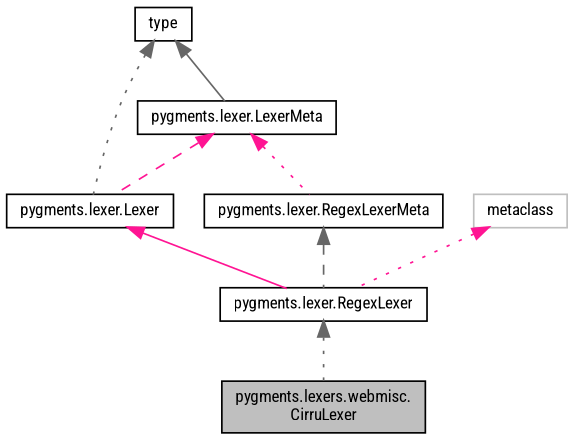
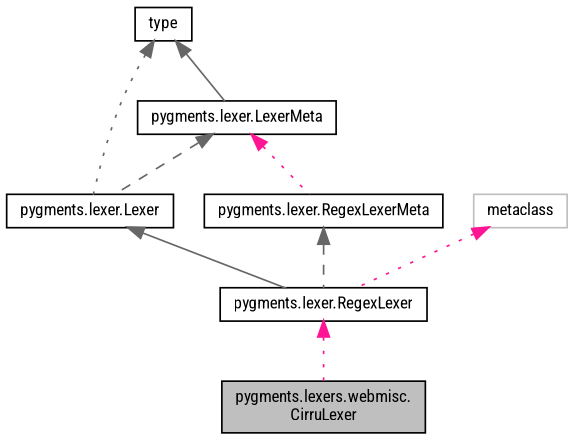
edge "pygments.lexer.Lexer" -> "pygments.lexer.LexerMeta": color deeppink -> gray40
edge "pygments.lexer.RegexLexer" -> "pygments.lexer.Lexer": color deeppink -> gray40
edge "pygments.lexers.webmisc. CirruLexer" -> "pygments.lexer.RegexLexer": color gray40 -> deeppink
